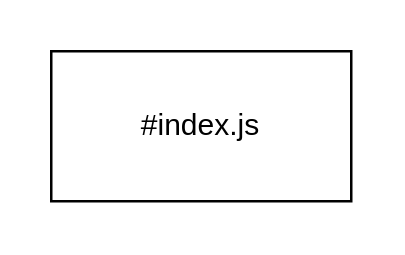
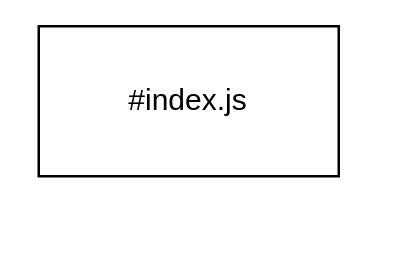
node "#index.js": moved (201, 126) -> (189, 101)
